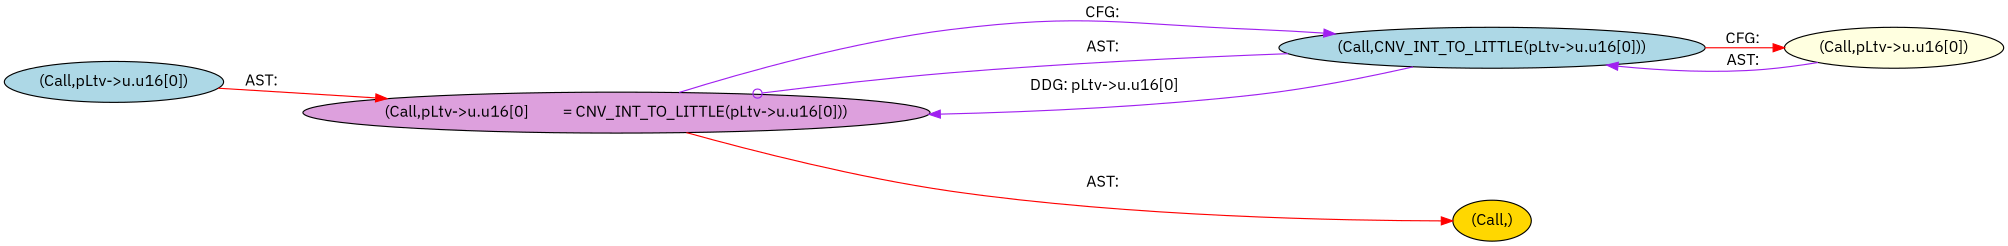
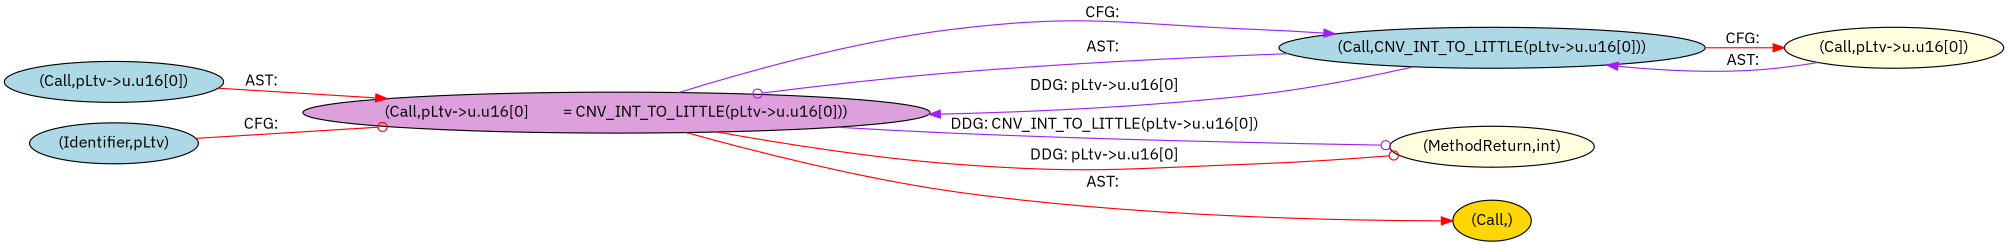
node "(Identifier,pLtv)": added
node "(MethodReturn,int)": added
